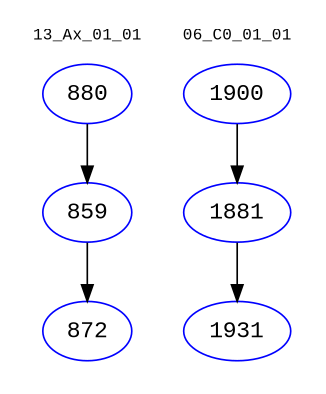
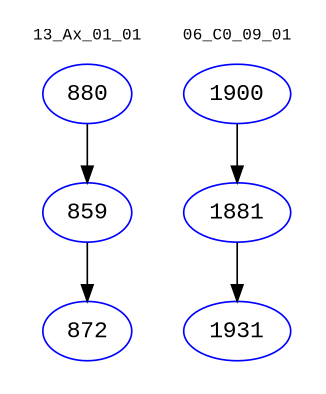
cluster "06_C0_01_01": label "06_C0_01_01" -> "06_C0_09_01"
